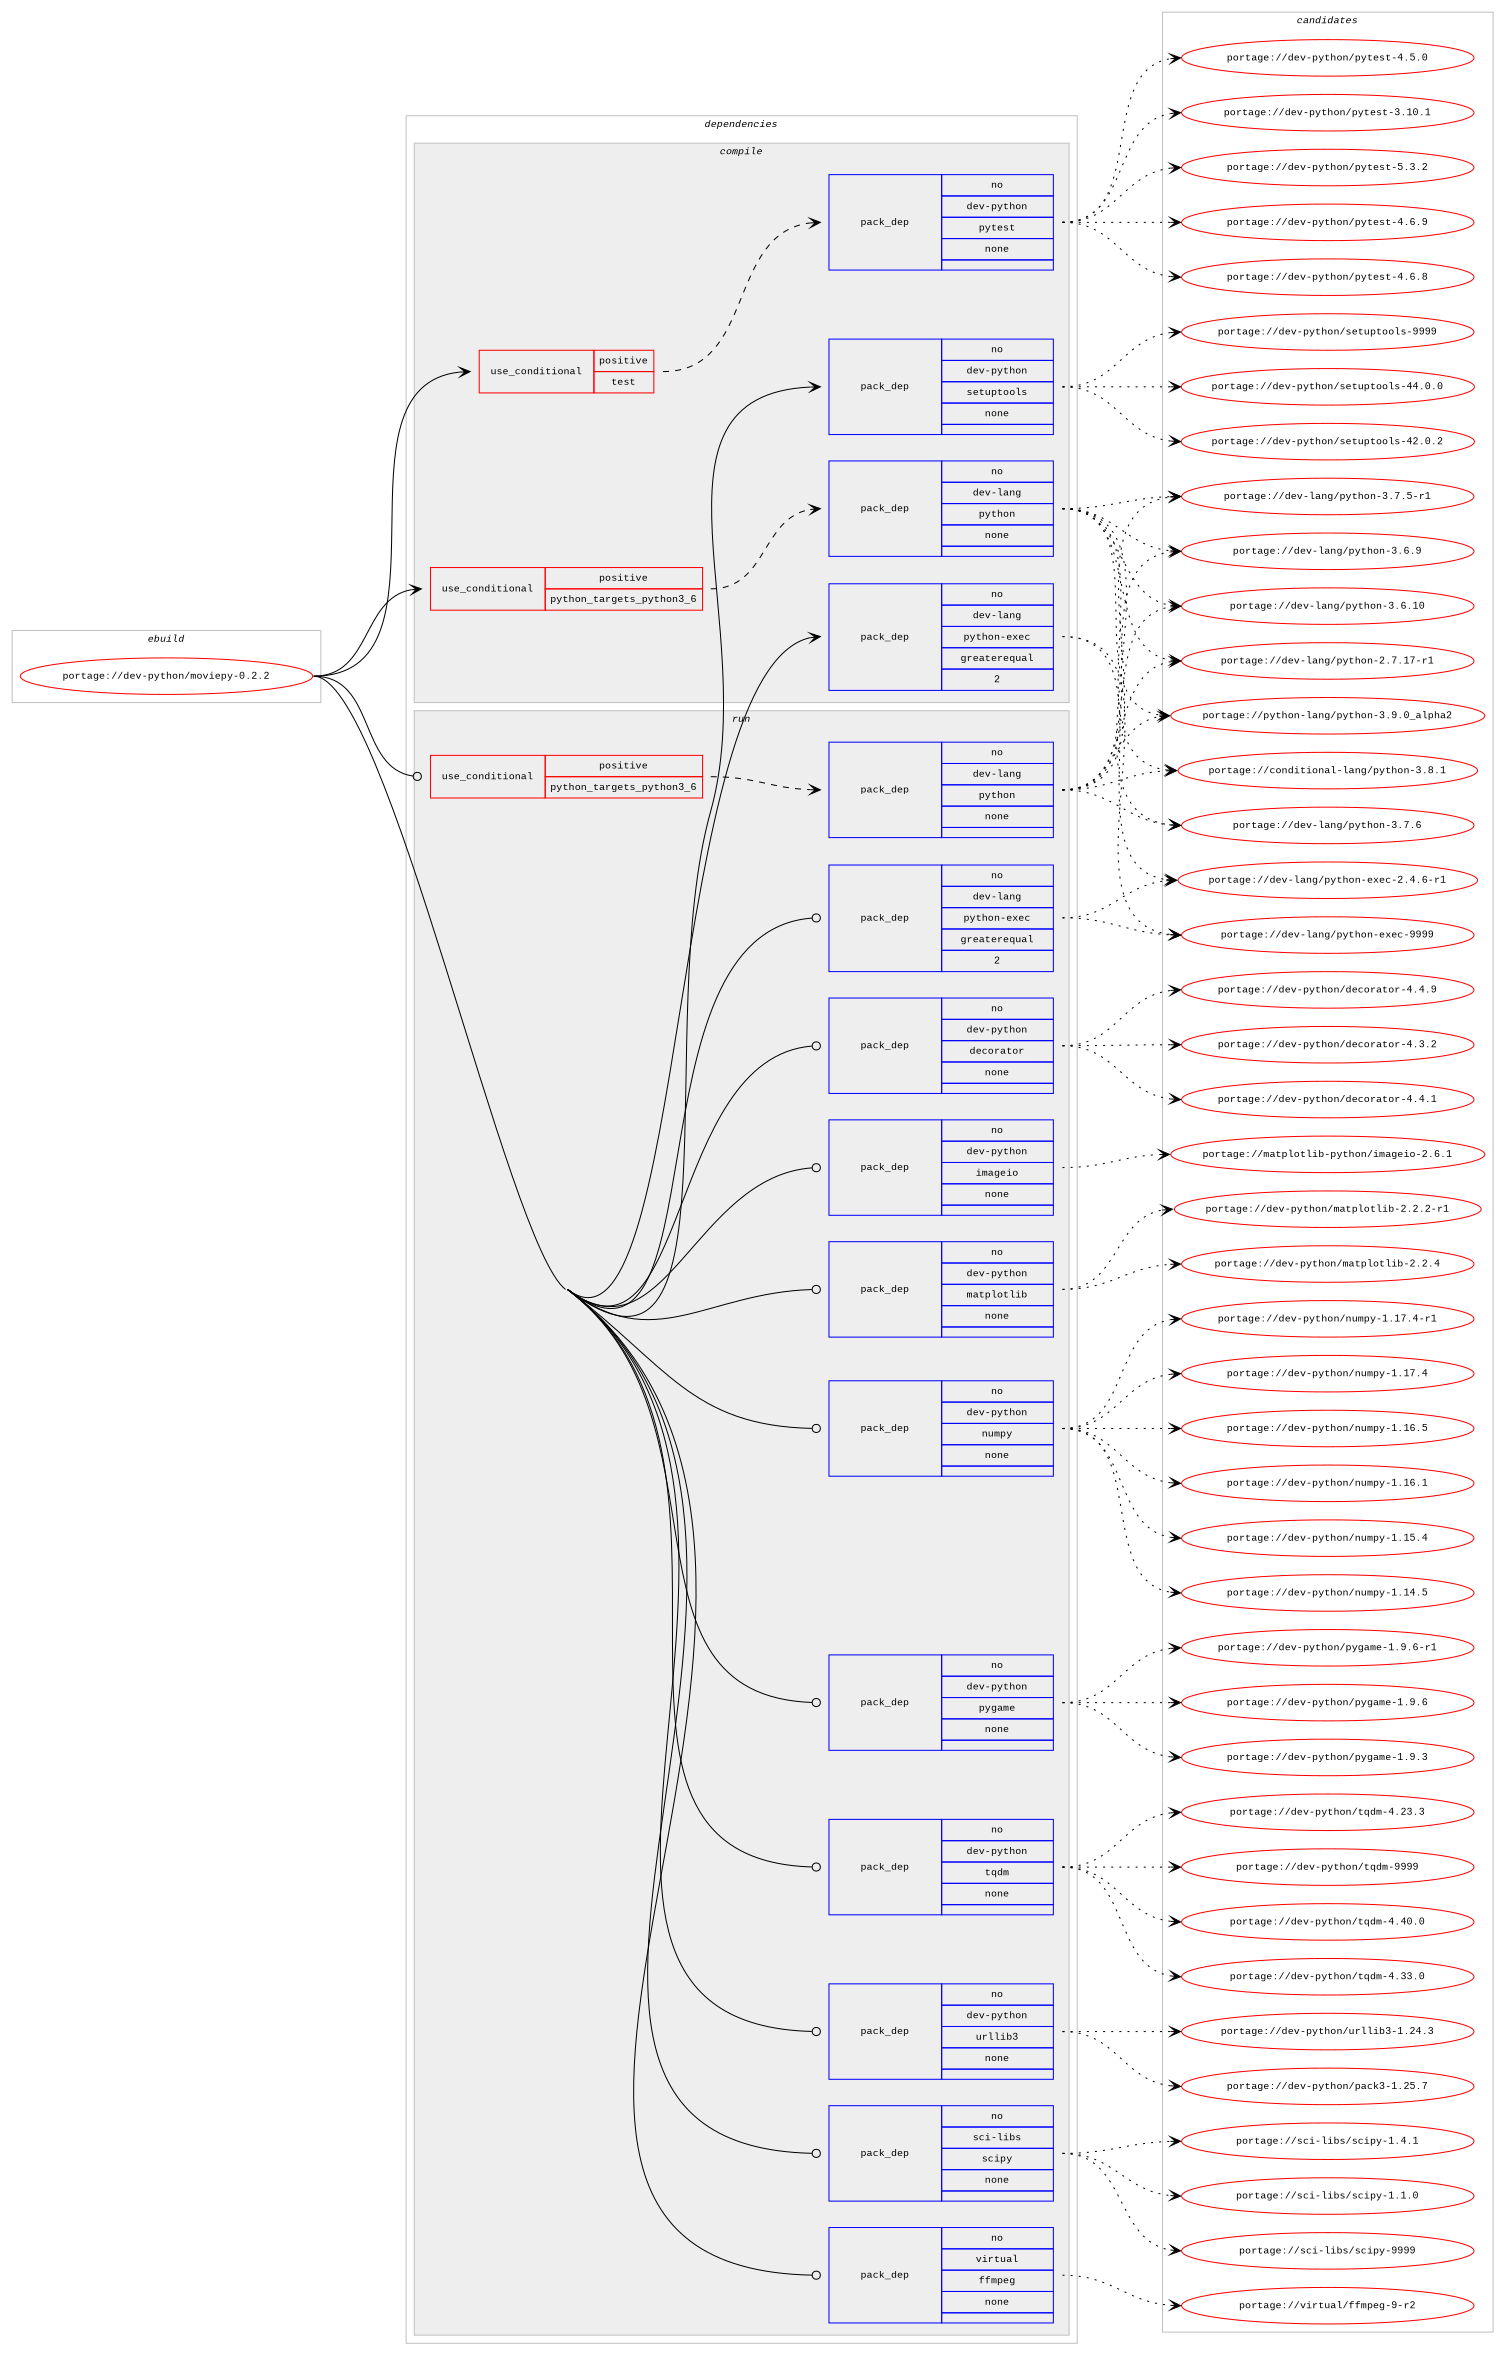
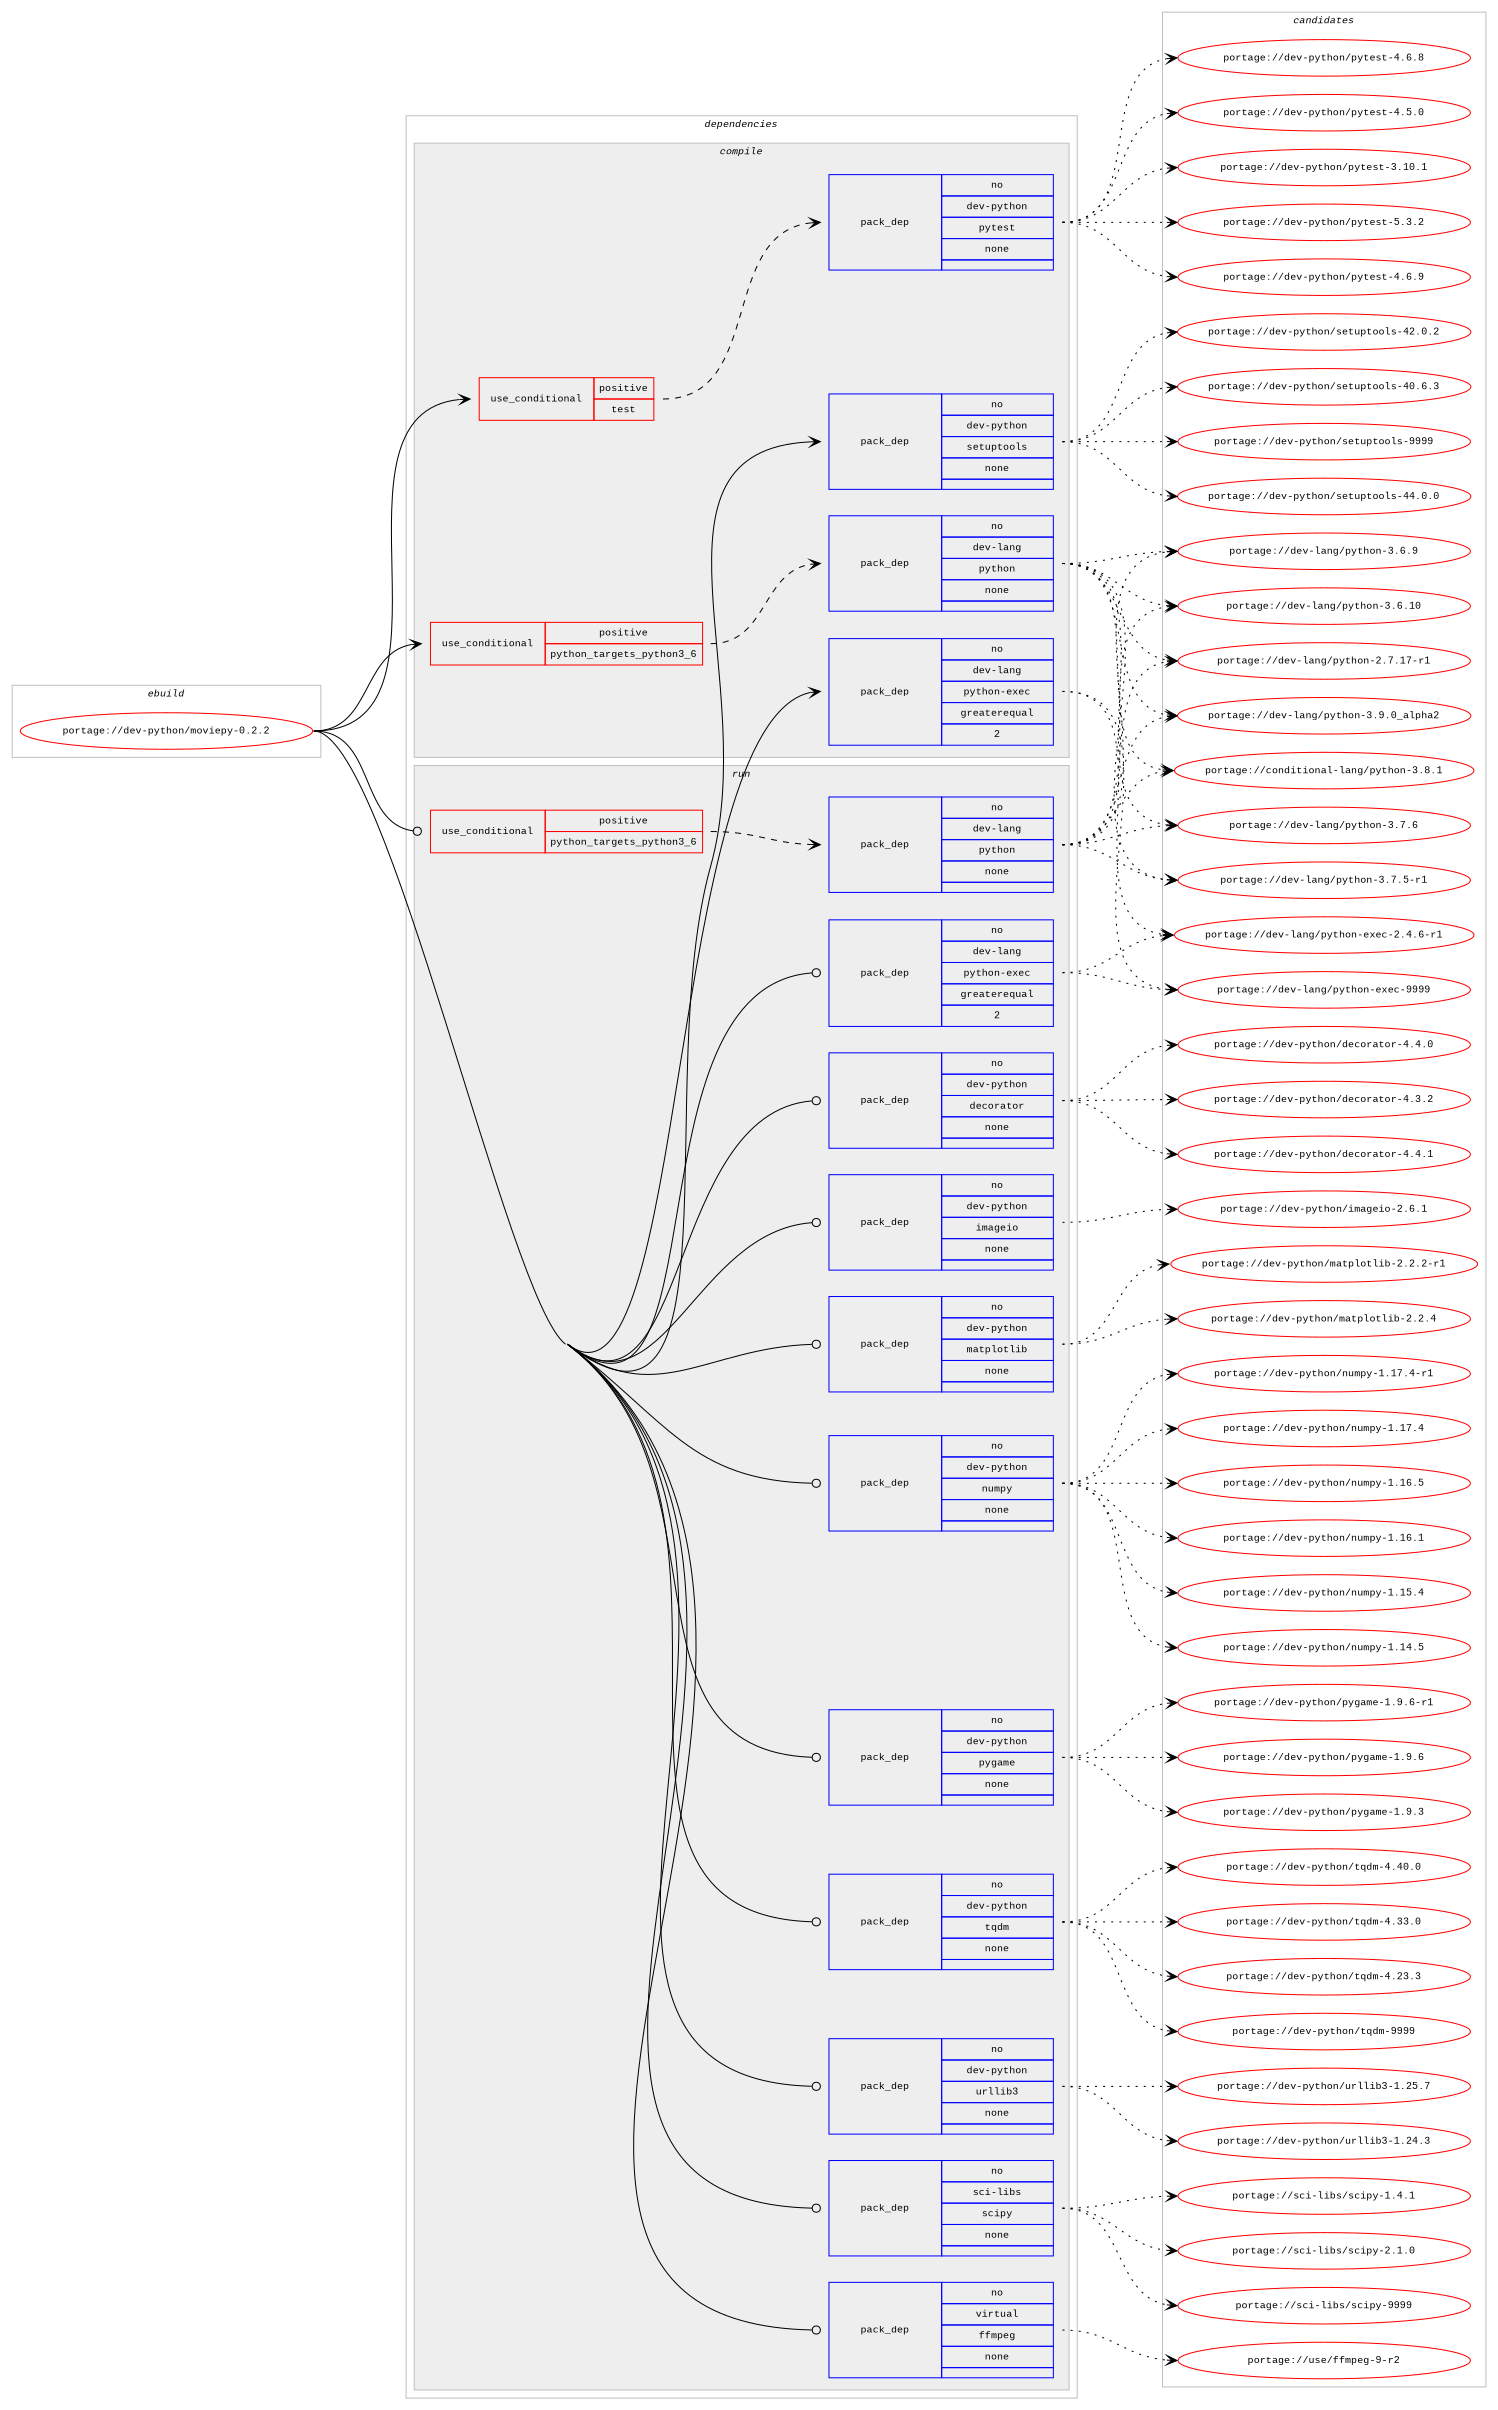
node "portage://dev-python/setuptools-40.6.3": added
node "portage://python-lang/python-3.9.0_alpha2": label "portage://python-lang/python-3.9.0_alpha2" -> "portage://dev-lang/python-3.9.0_alpha2"
node "portage://dev-python/decorator-4.4.9": label "portage://dev-python/decorator-4.4.9" -> "portage://dev-python/decorator-4.4.0"
node "portage://matplotlib-python/imageio-2.6.1": label "portage://matplotlib-python/imageio-2.6.1" -> "portage://dev-python/imageio-2.6.1"
node "portage://dev-python/pack3-1.25.7": label "portage://dev-python/pack3-1.25.7" -> "portage://dev-python/urllib3-1.25.7"
node "portage://sci-libs/scipy-1.1.0": label "portage://sci-libs/scipy-1.1.0" -> "portage://sci-libs/scipy-2.1.0"
node "portage://virtual/ffmpeg-9-r2": label "portage://virtual/ffmpeg-9-r2" -> "portage://use/ffmpeg-9-r2"
